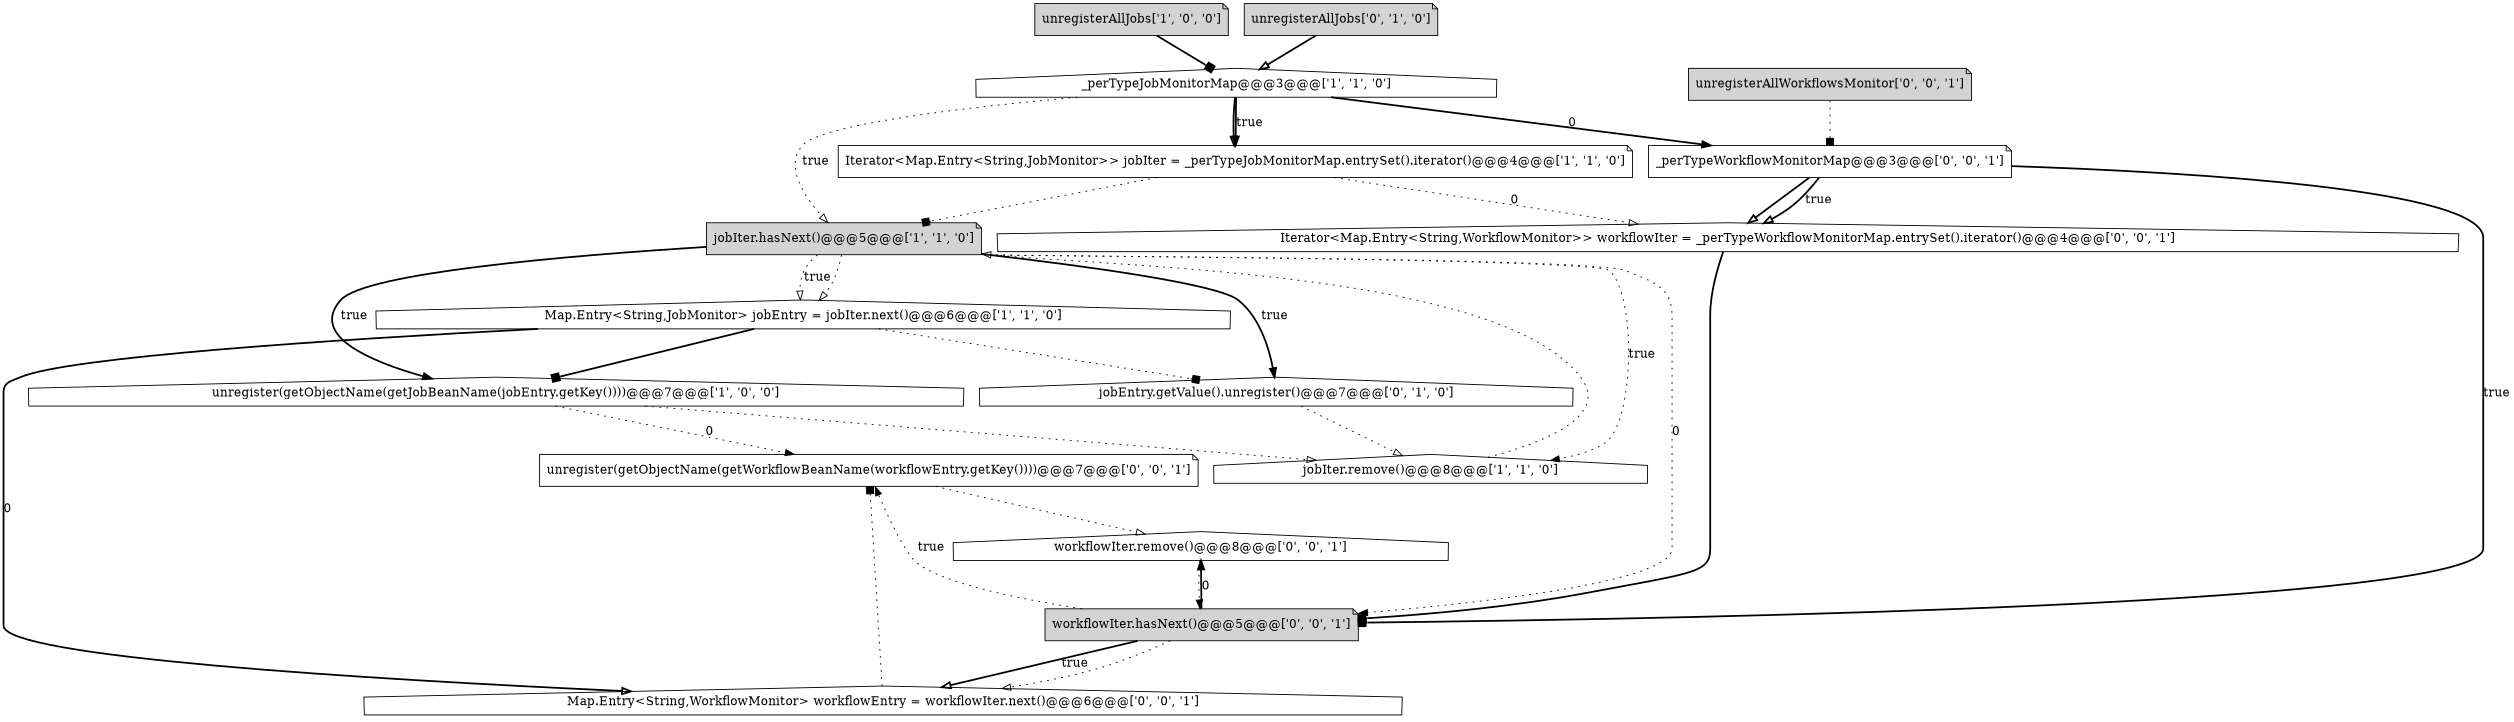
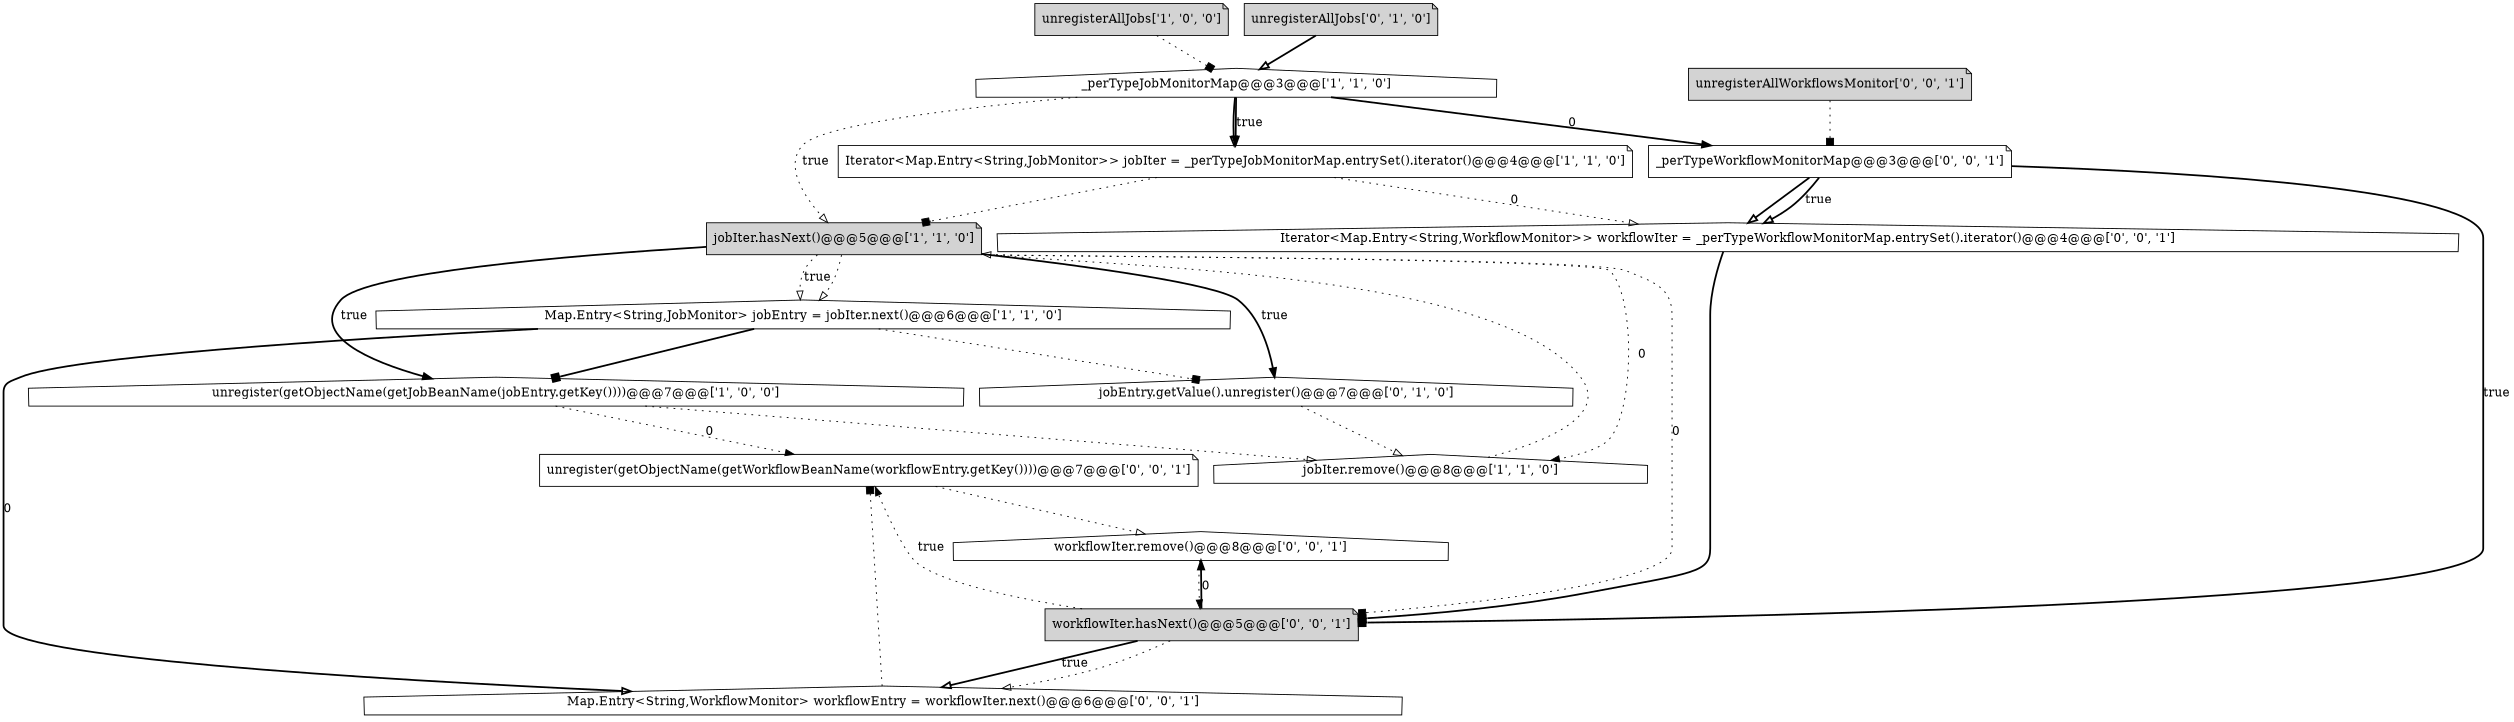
edge "unregisterAllJobs['1', '0', '0']" -> "_perTypeJobMonitorMap@@@3@@@['1', '1', '0']": style bold -> dotted
edge "jobIter.hasNext()@@@5@@@['1', '1', '0']" -> "workflowIter.hasNext()@@@5@@@['0', '0', '1']": arrowhead normal -> box
edge "jobIter.hasNext()@@@5@@@['1', '1', '0']" -> "jobIter.remove()@@@8@@@['1', '1', '0']": label "true" -> "0"
